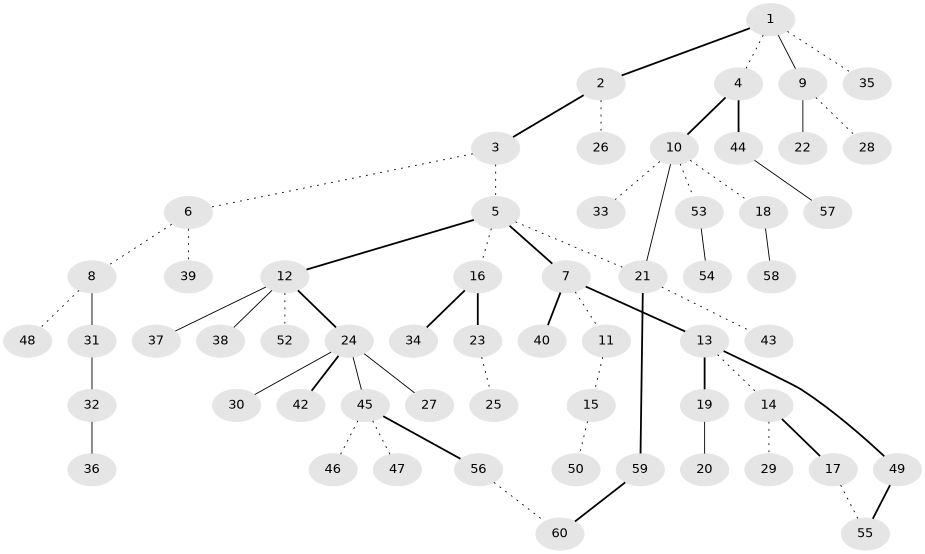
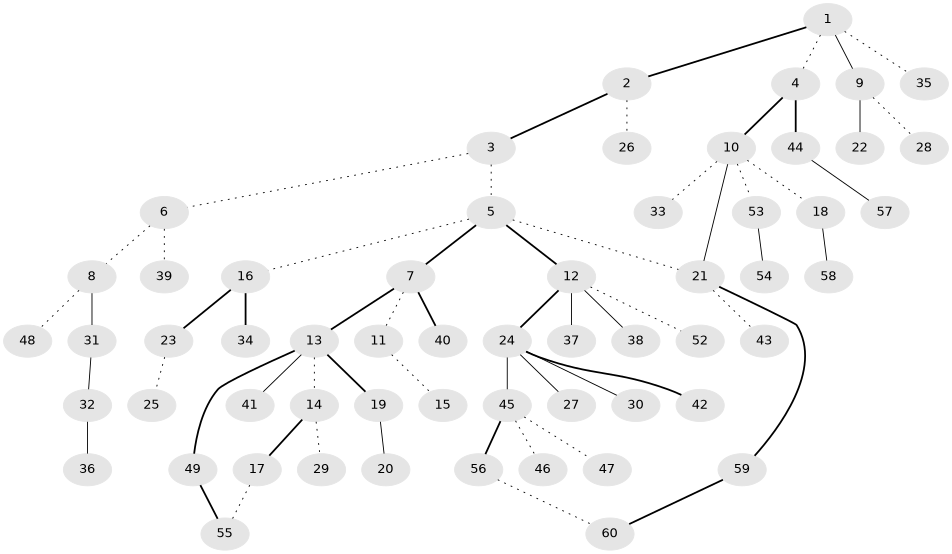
node "41": added
node "50": removed
